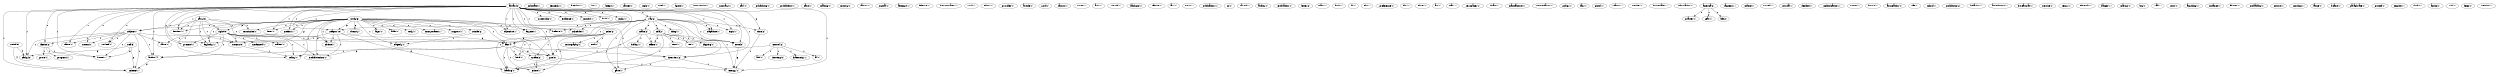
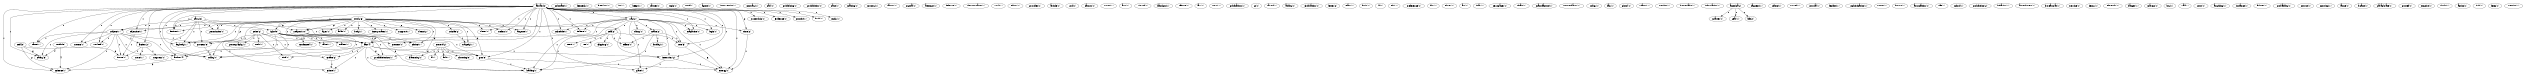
edge "adrian(3)" -> "house(1)": now "objective(1)" -> "house(1)"
edge "subject(7)" -> "value(1)": now "subject(7)" -> "utility(7)"
